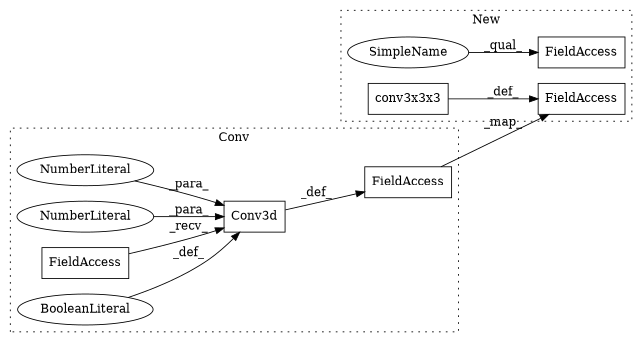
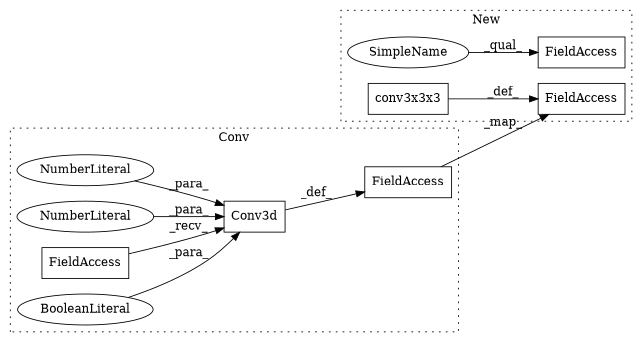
edge "BooleanLiteral" -> "Conv3d": label "_def_" -> "_para_"
